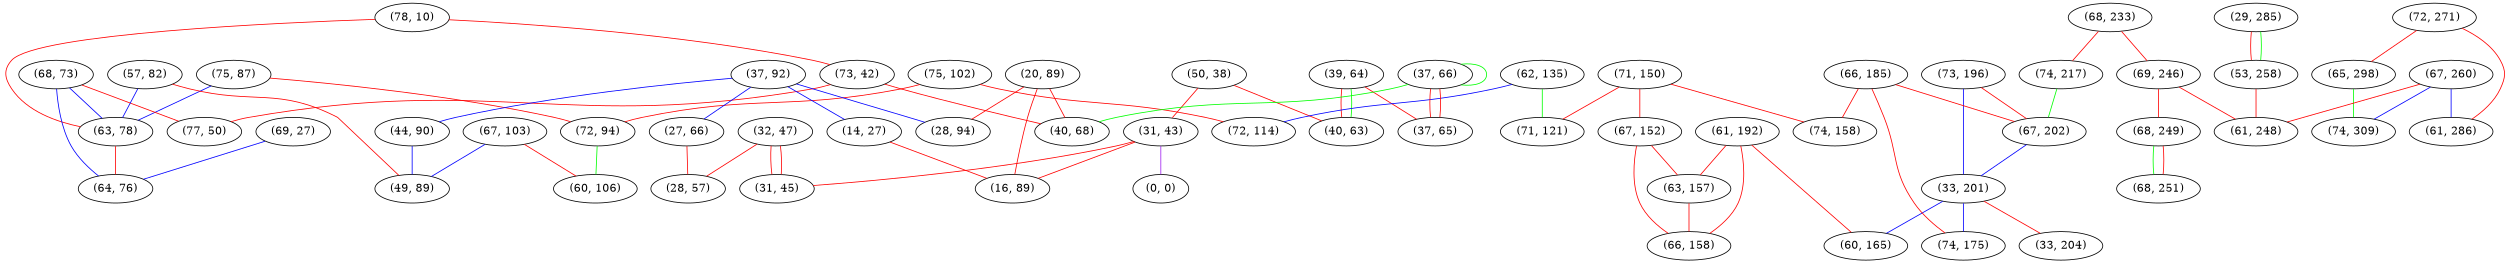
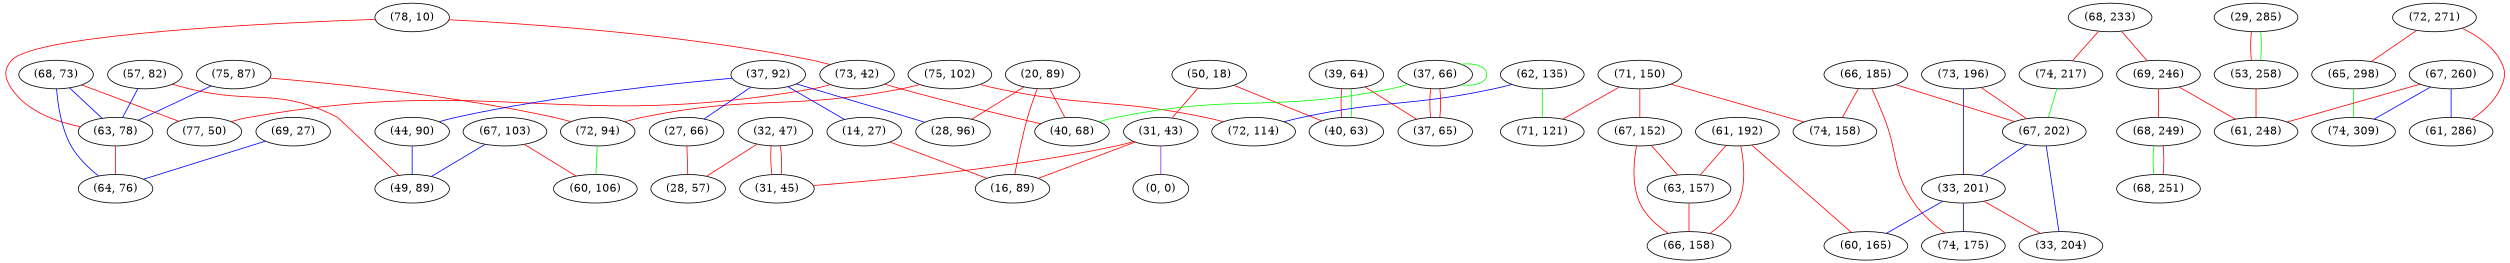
node "(50, 38)": label "(50, 38)" -> "(50, 18)"
node "(28, 94)": label "(28, 94)" -> "(28, 96)"
edge "(67, 202)" -- "(33, 204)": added
